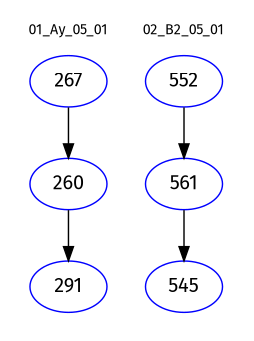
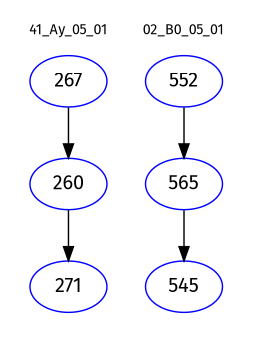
cluster "01_Ay_05_01": label "01_Ay_05_01" -> "41_Ay_05_01"
cluster "02_B2_05_01": label "02_B2_05_01" -> "02_B0_05_01"
node "561": label "561" -> "565"
node "291": label "291" -> "271"
